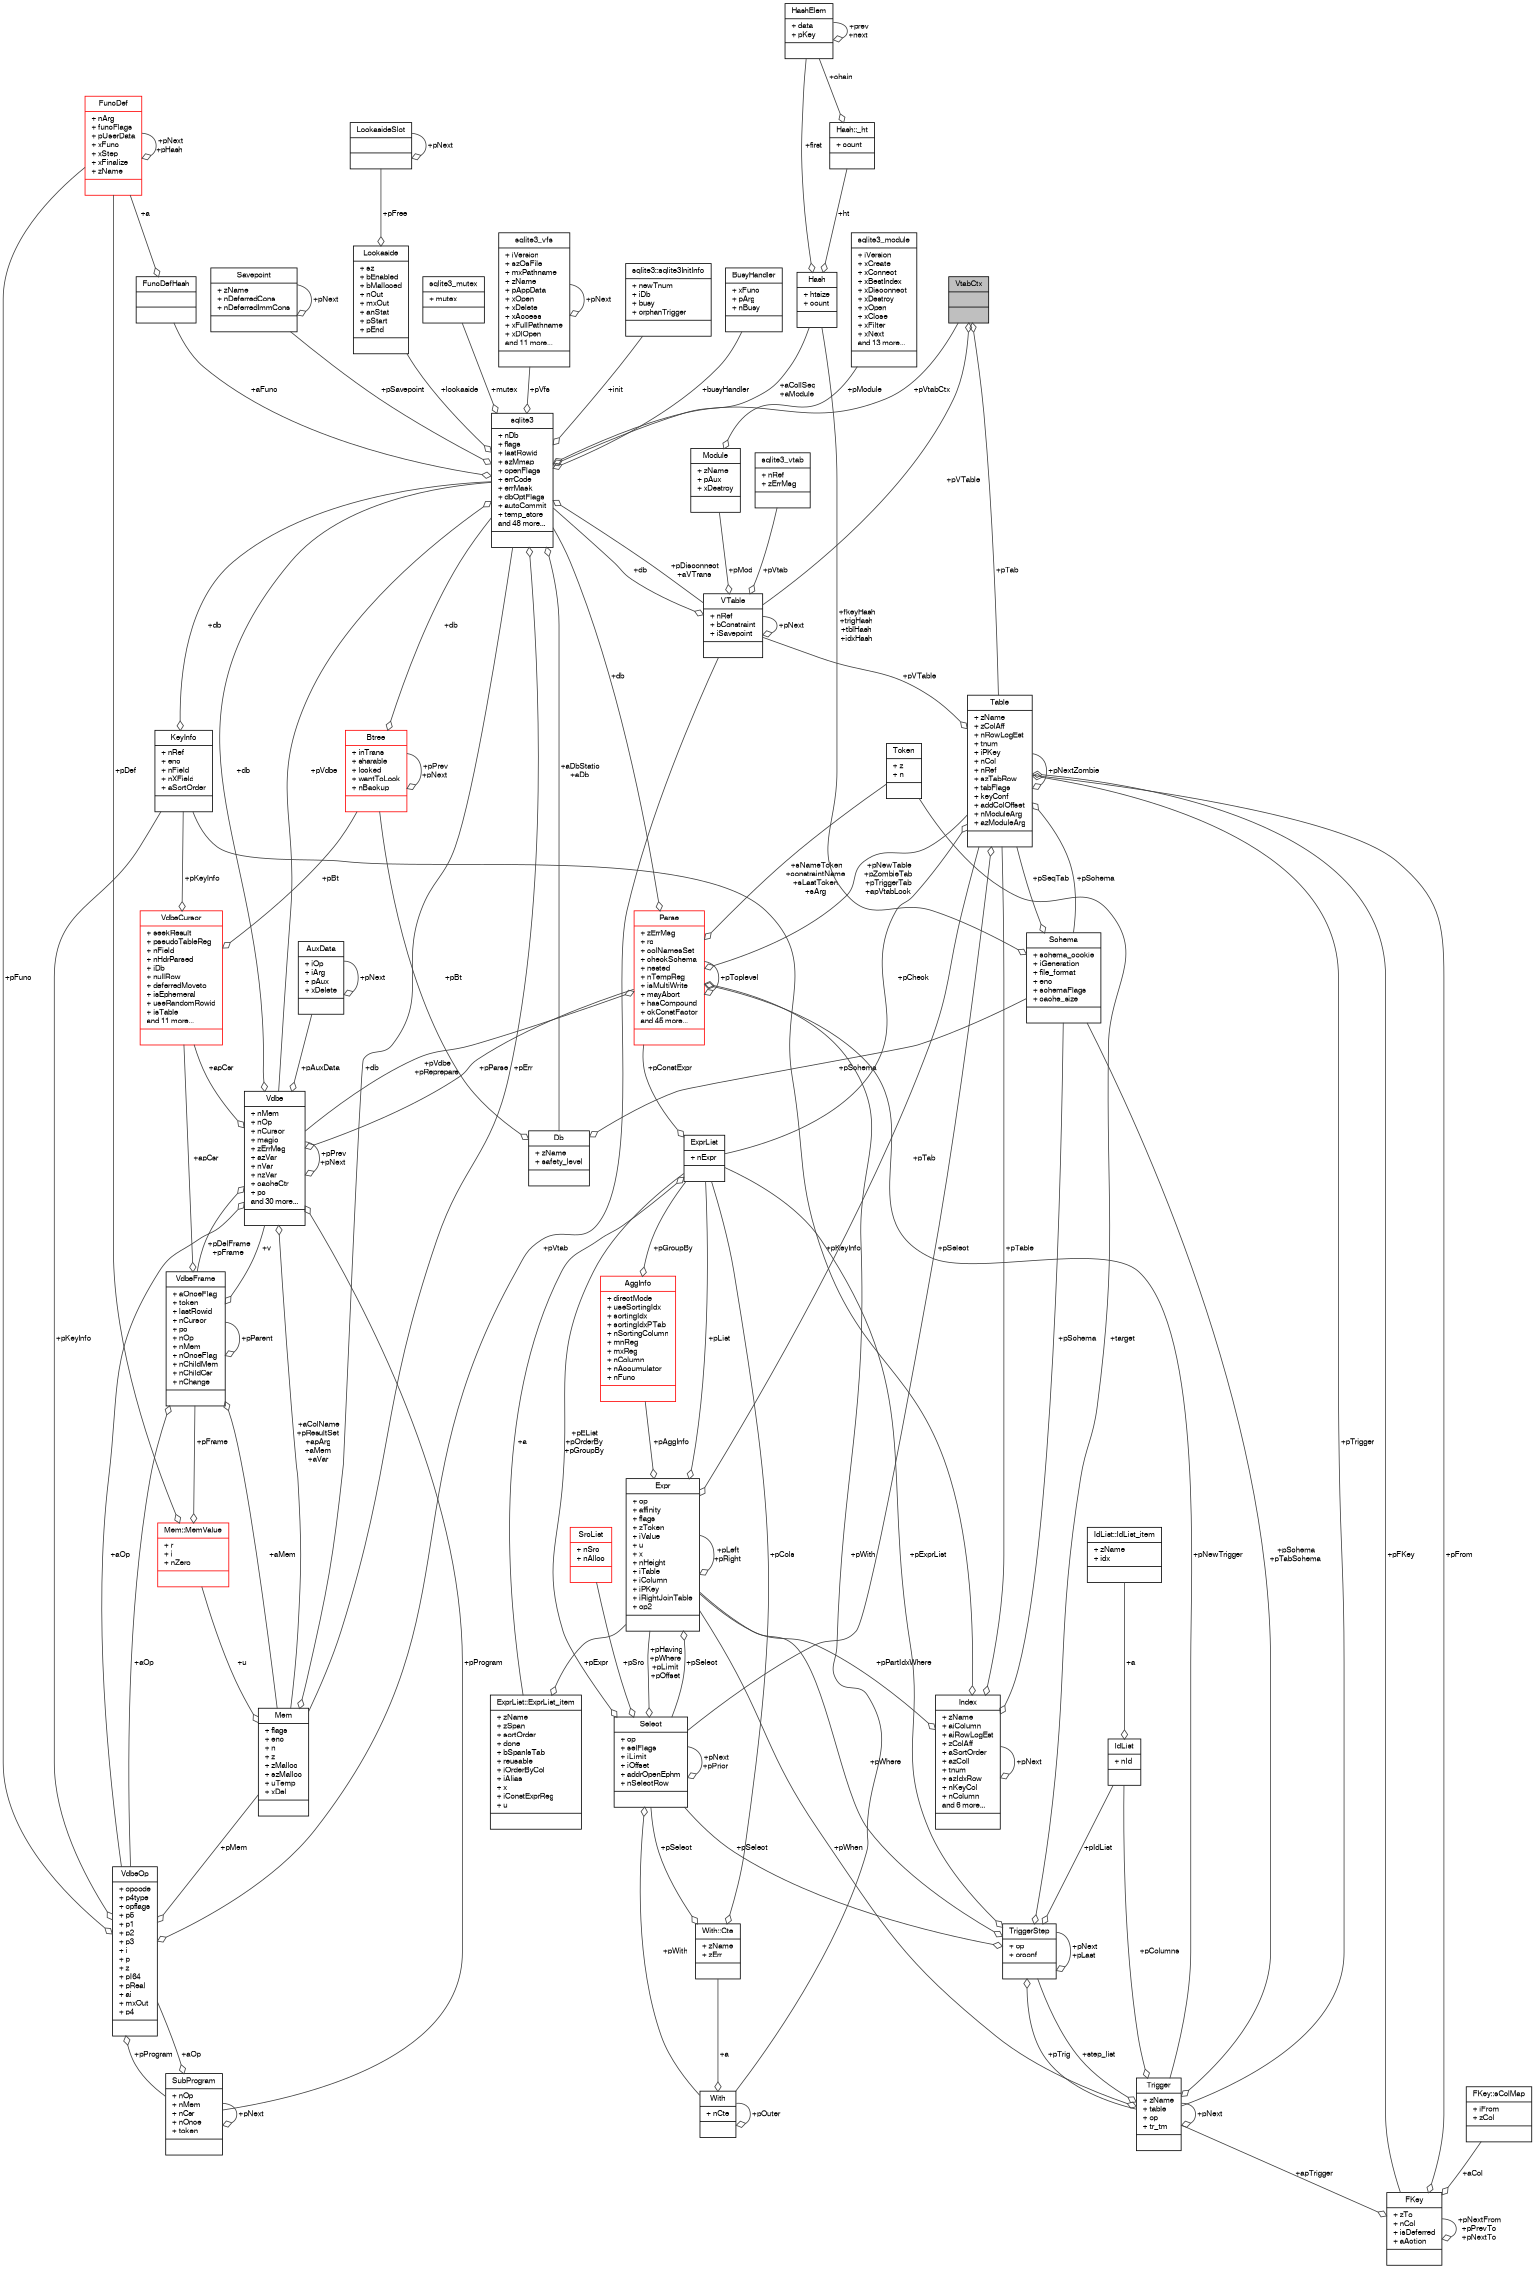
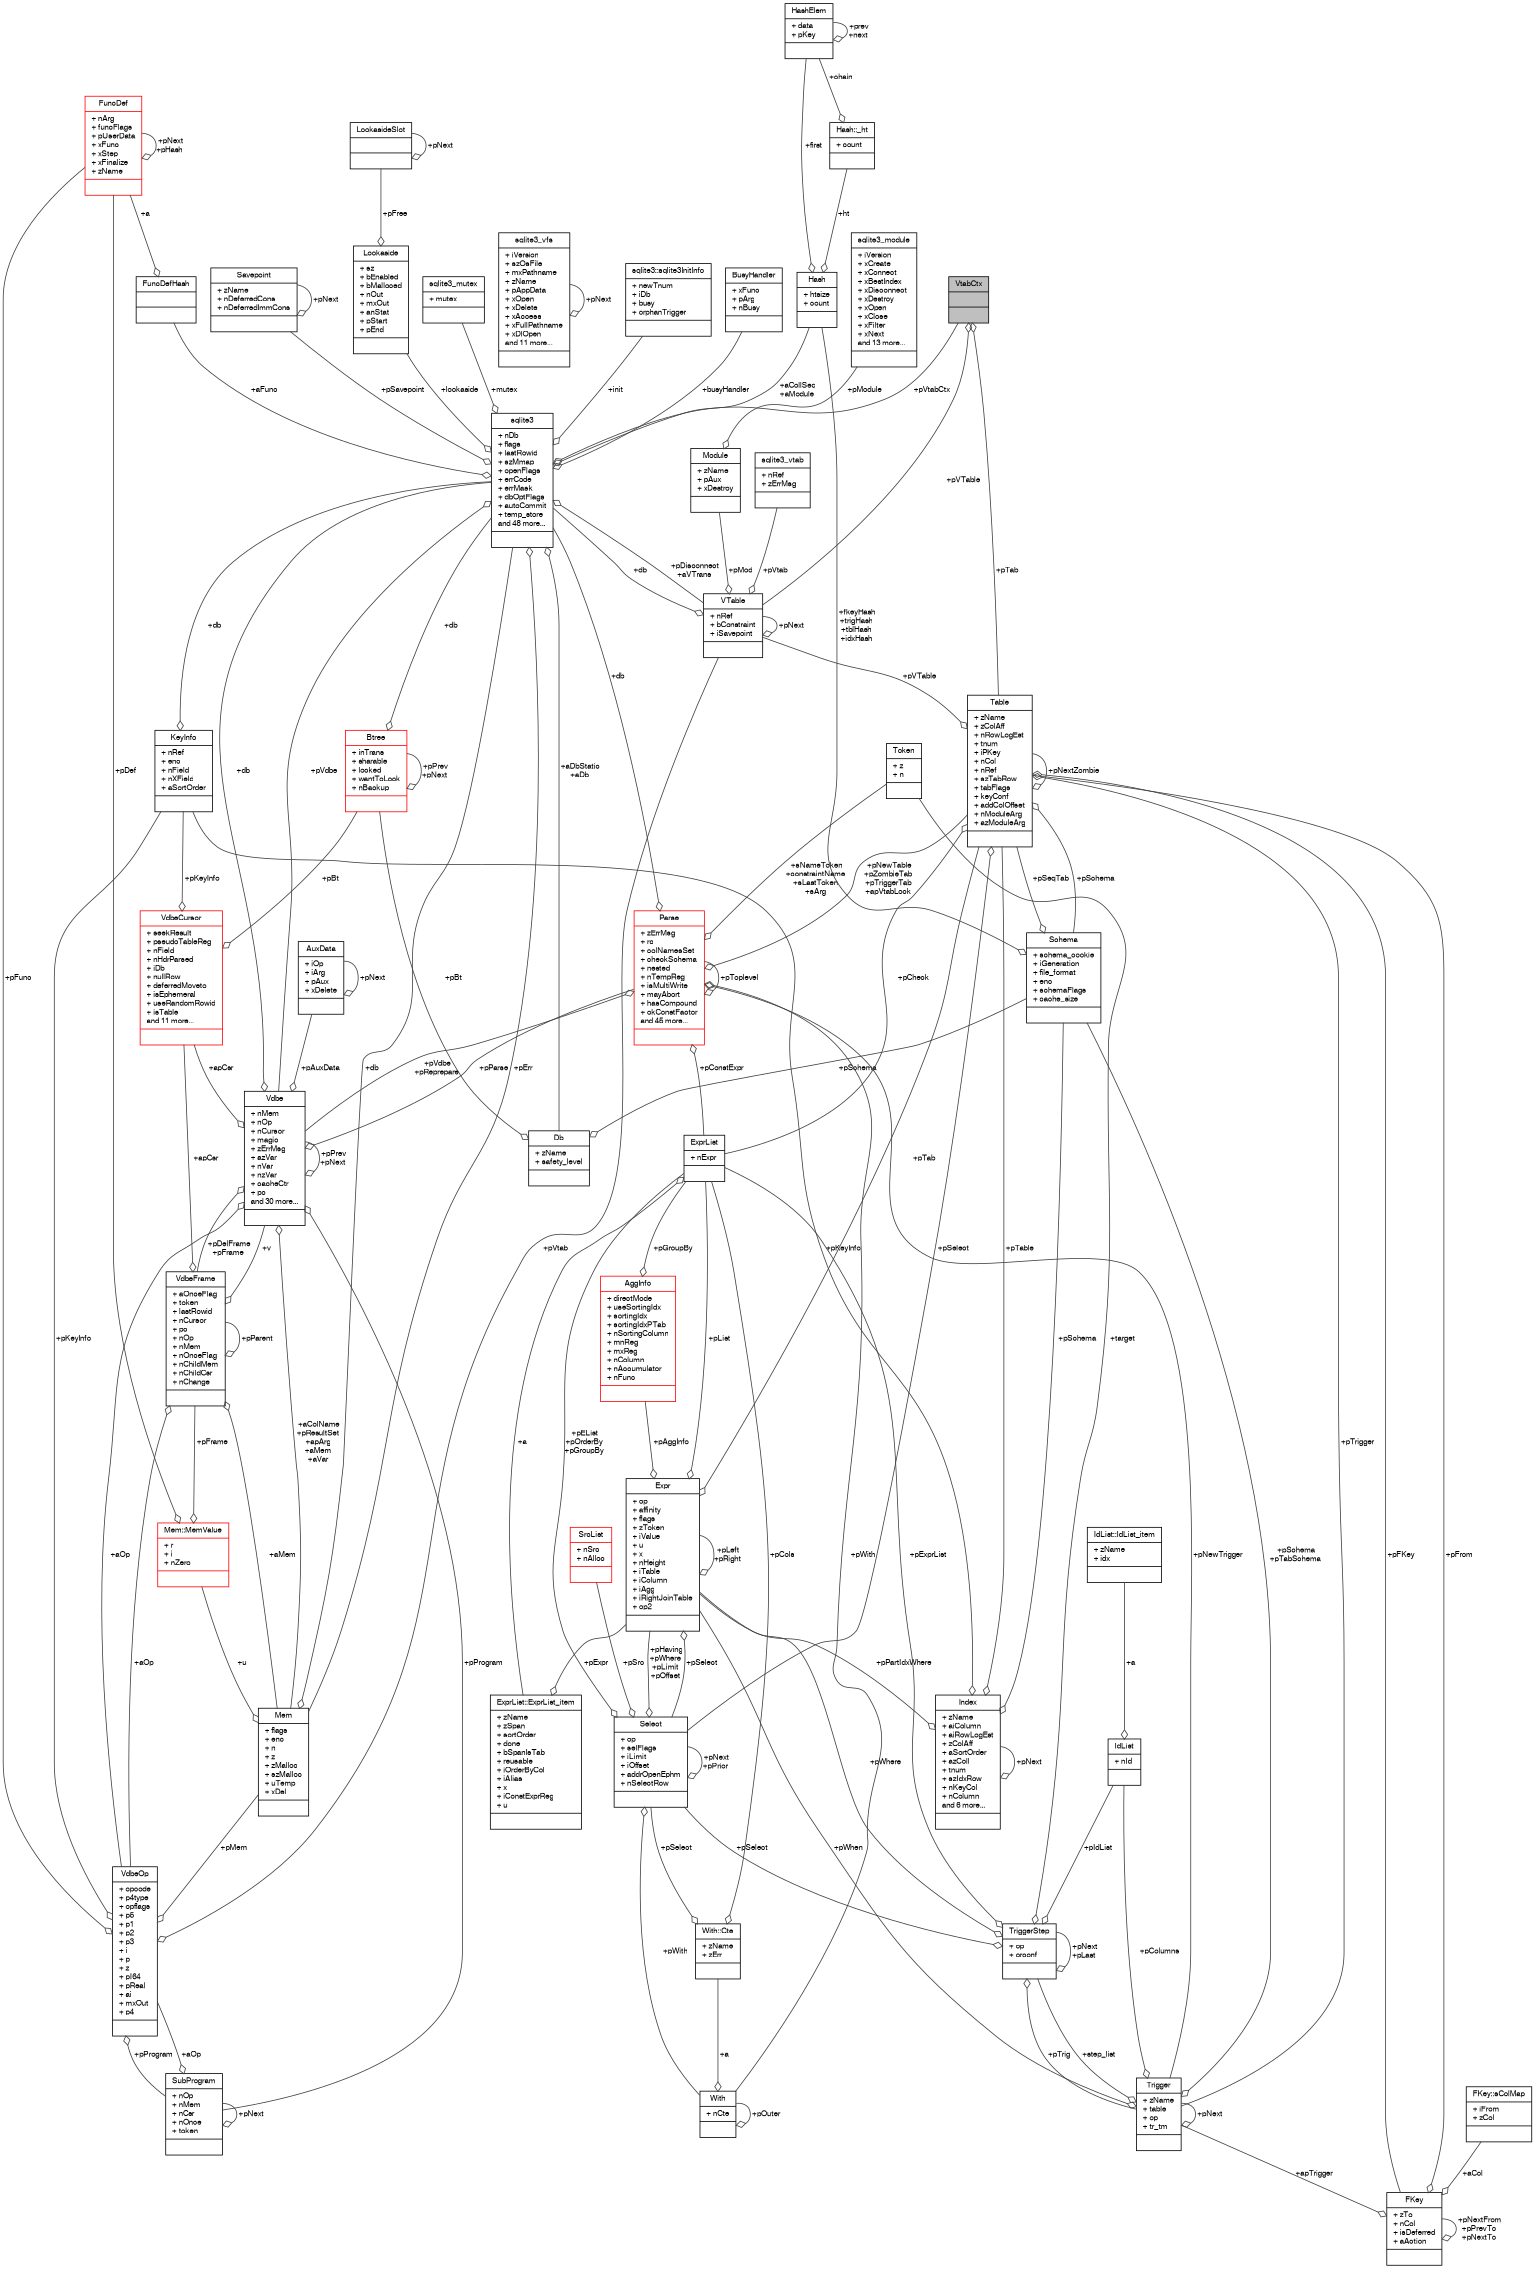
edge "sqlite3_vfs" -> "sqlite3": removed, label "+pVfs"
edge "Parse" -> "ExprList": reversed
node "Expr": text "+ iPKey" -> "+ iAgg"
